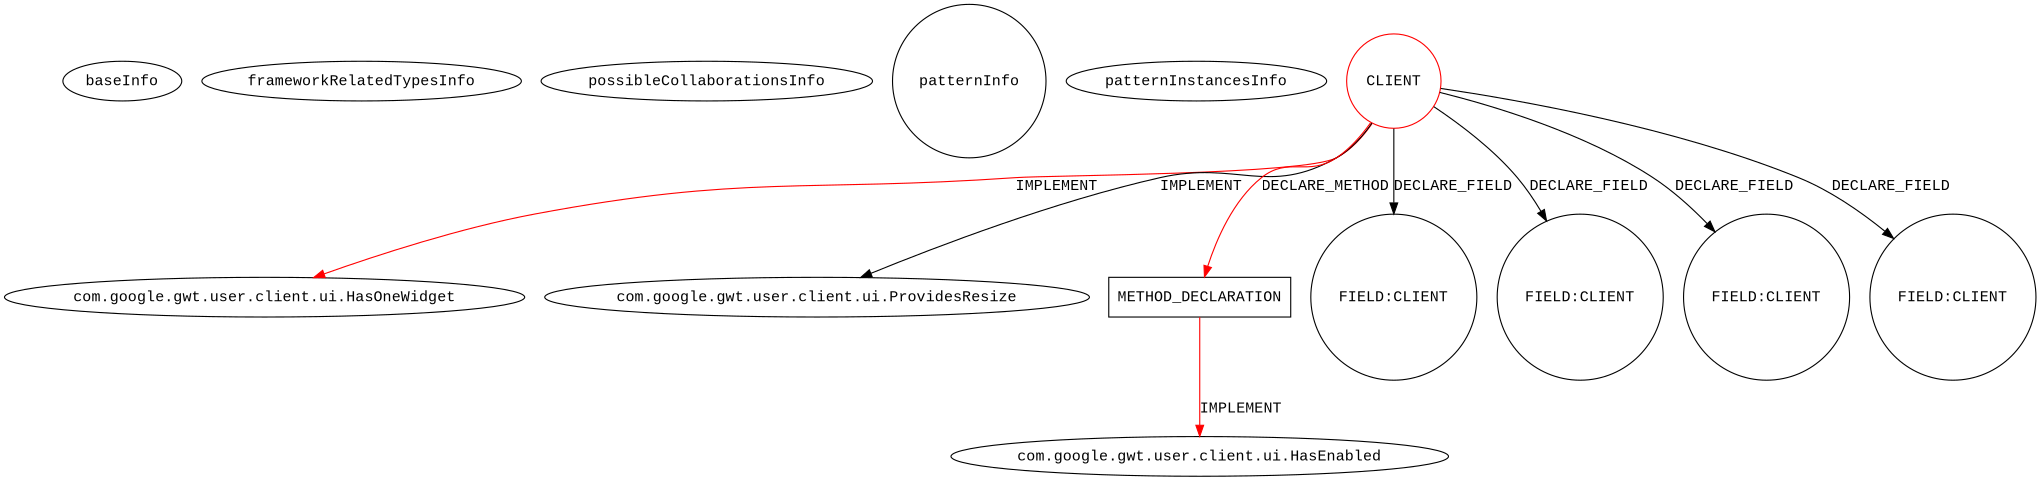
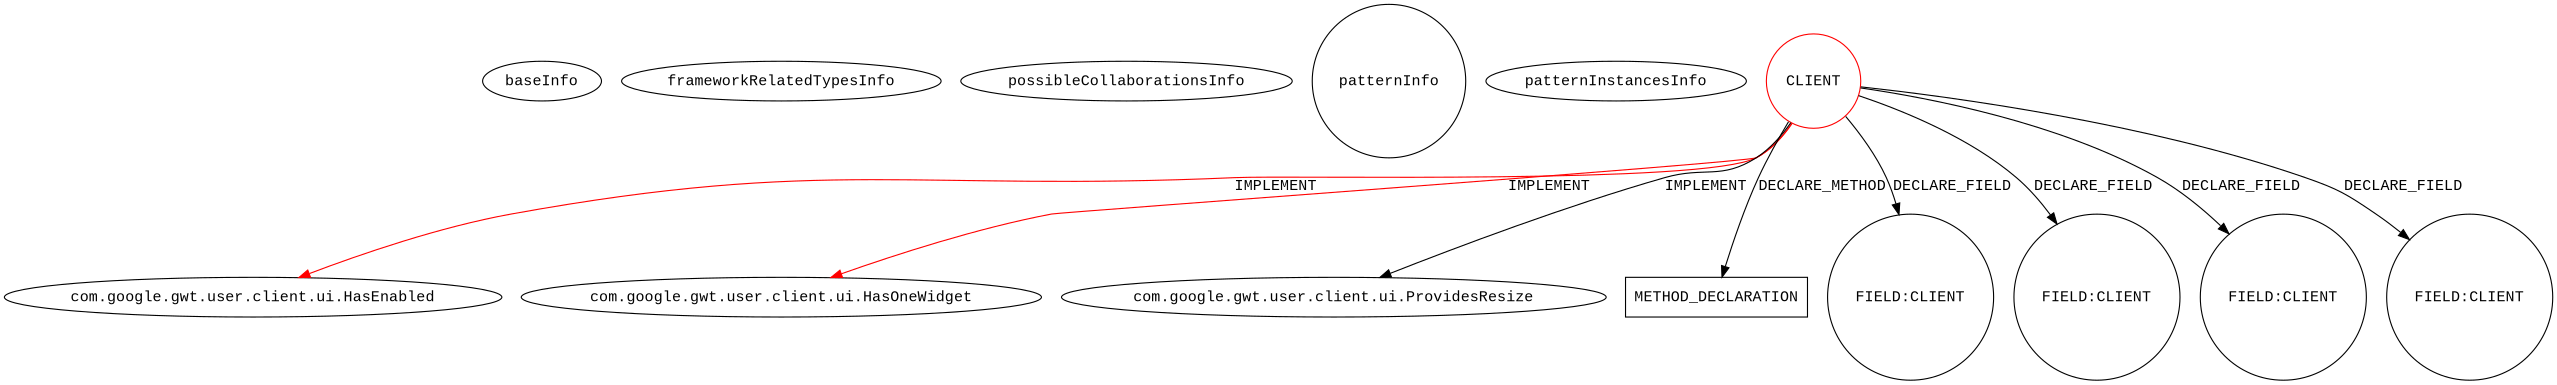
edge "CLIENT" -> "METHOD_DECLARATION": color red -> black
edge "METHOD_DECLARATION" -> "com.google.gwt.user.client.ui.HasEnabled": now "CLIENT" -> "com.google.gwt.user.client.ui.HasEnabled"
